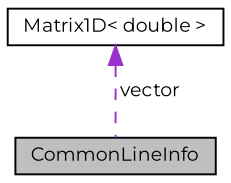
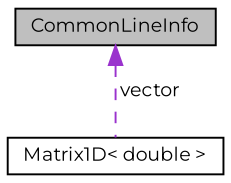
edge "CommonLineInfo" -> "Matrix1D< double >": reversed
